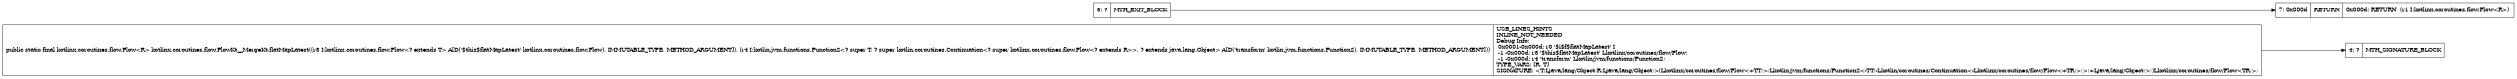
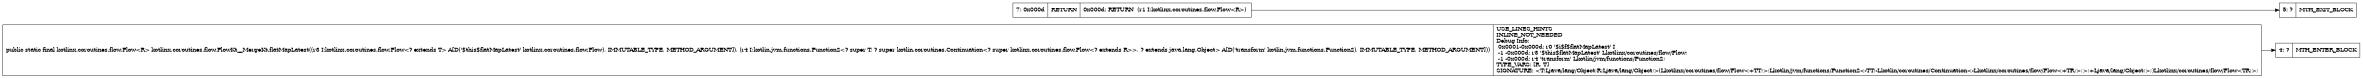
edge "5: ?" -> "7: 0x000d": reversed
node "4: ?": text "MTH_SIGNATURE_BLOCK" -> "MTH_ENTER_BLOCK"
